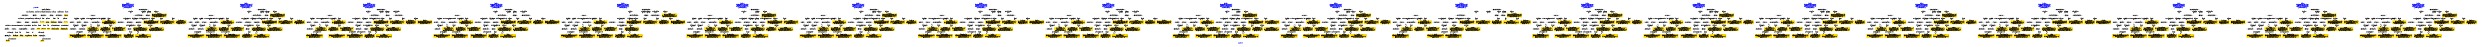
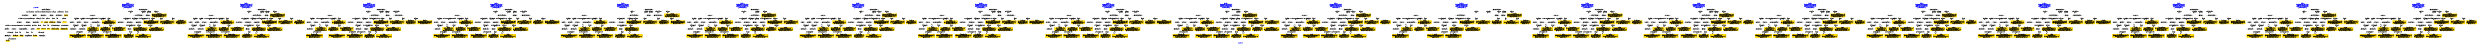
node "artworkTitle": label "artworkTitle" -> "time"
node "artistAppellationURI": fillcolor gold -> lightgray
node "birthDate": removed
